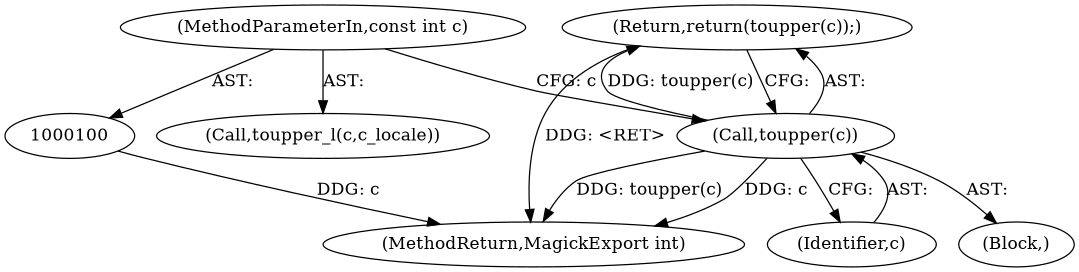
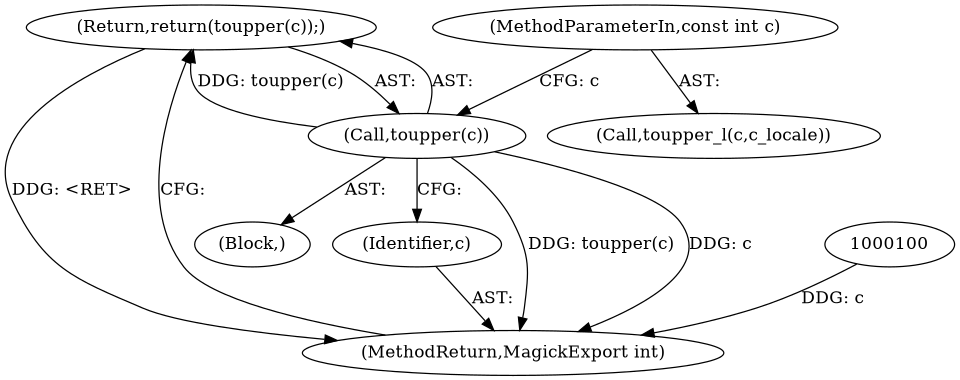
edge "(MethodParameterIn,const int c)" -> "1000100": removed, label "AST:"
edge "(Return,return(toupper(c));)" -> "(Call,toupper(c))": label "CFG: " -> "AST: "
edge "(Identifier,c)" -> "(Call,toupper(c))": now "(Identifier,c)" -> "(MethodReturn,MagickExport int)"
edge "(MethodReturn,MagickExport int)" -> "(Return,return(toupper(c));)": added, label "CFG:"
